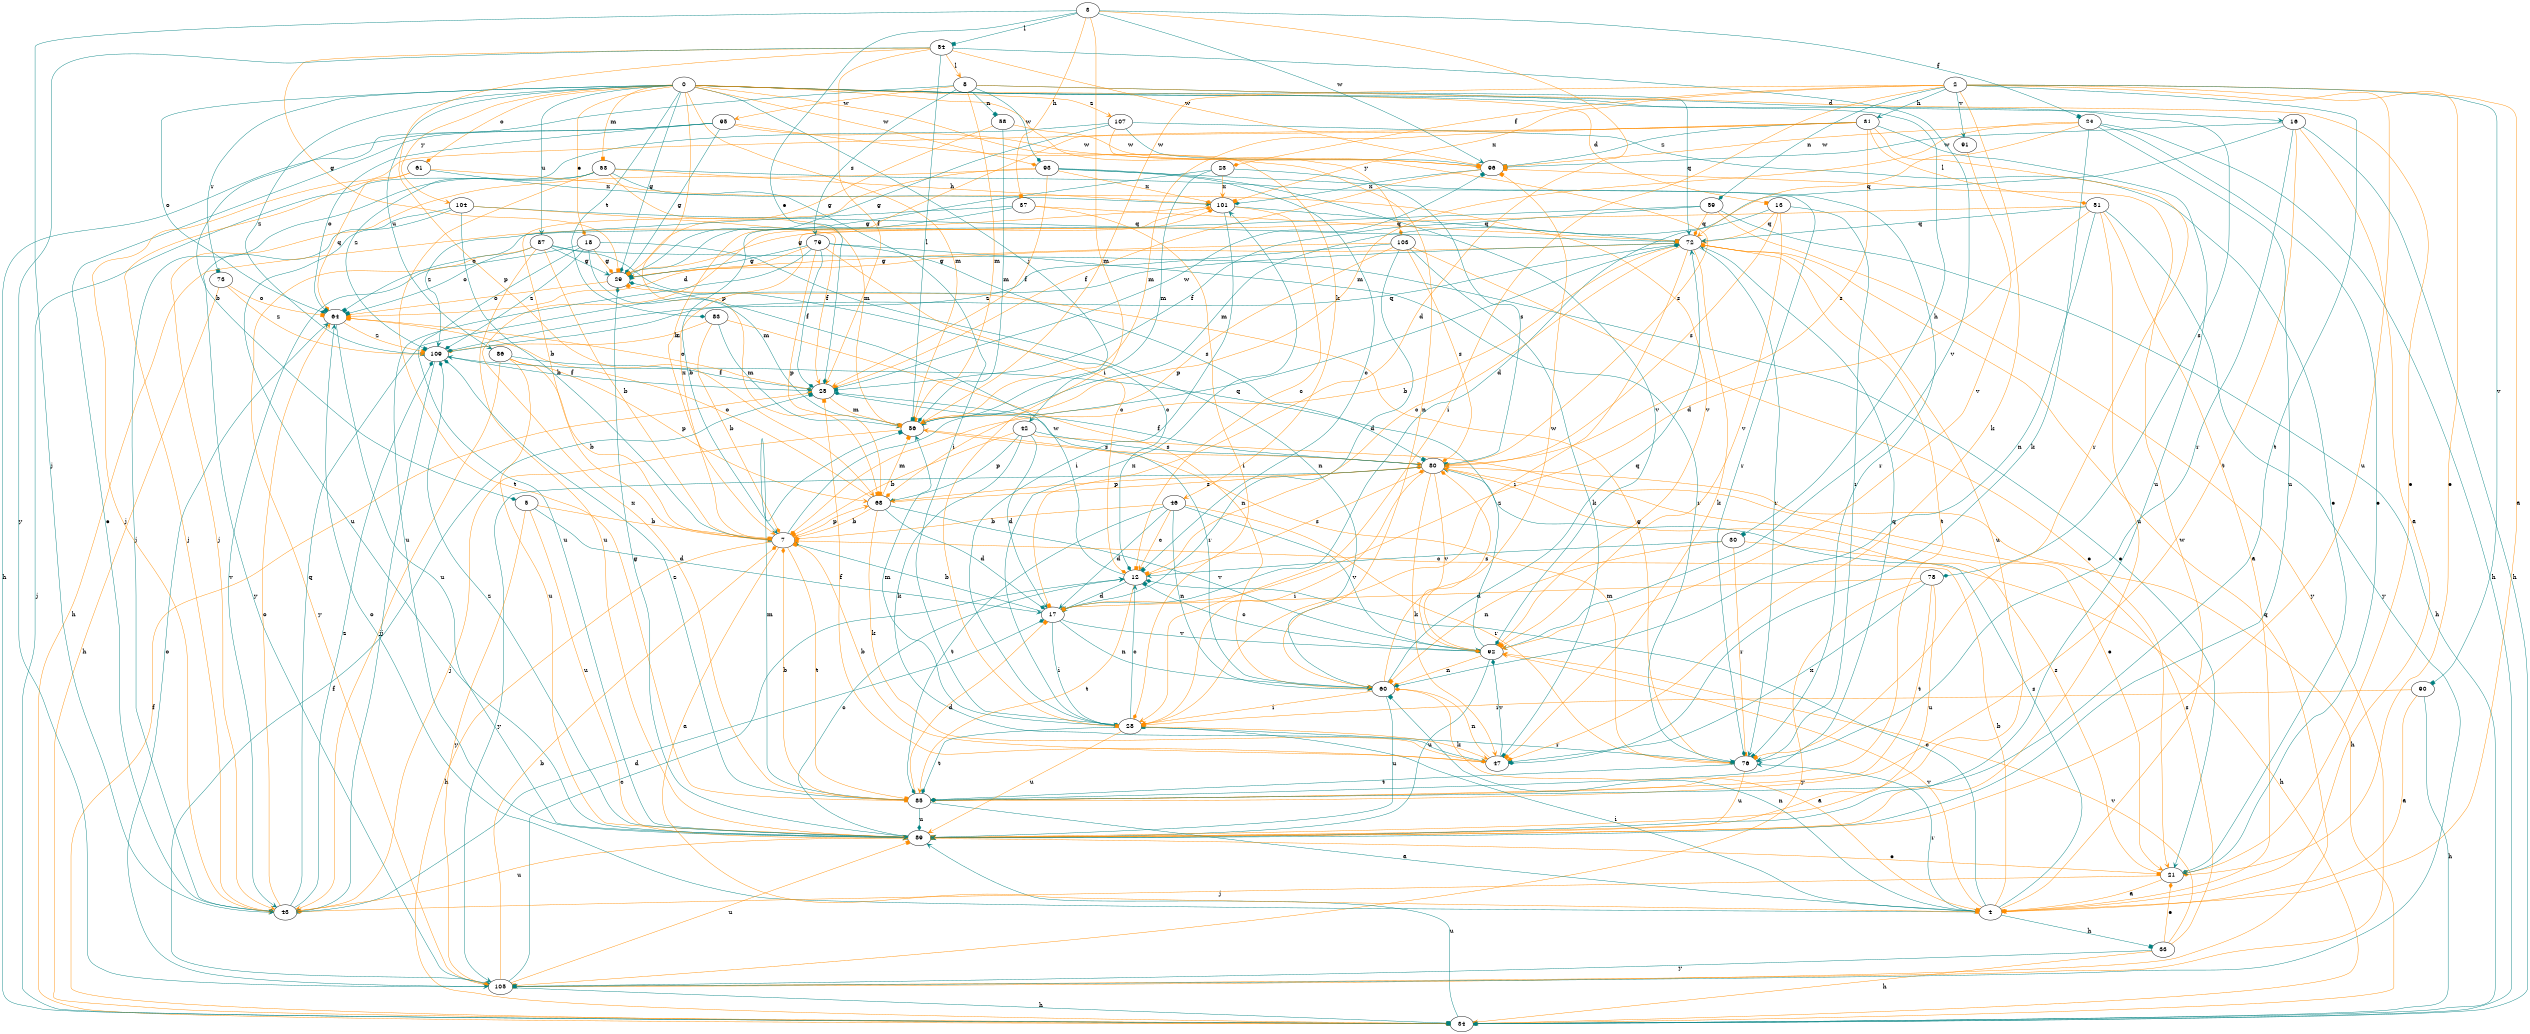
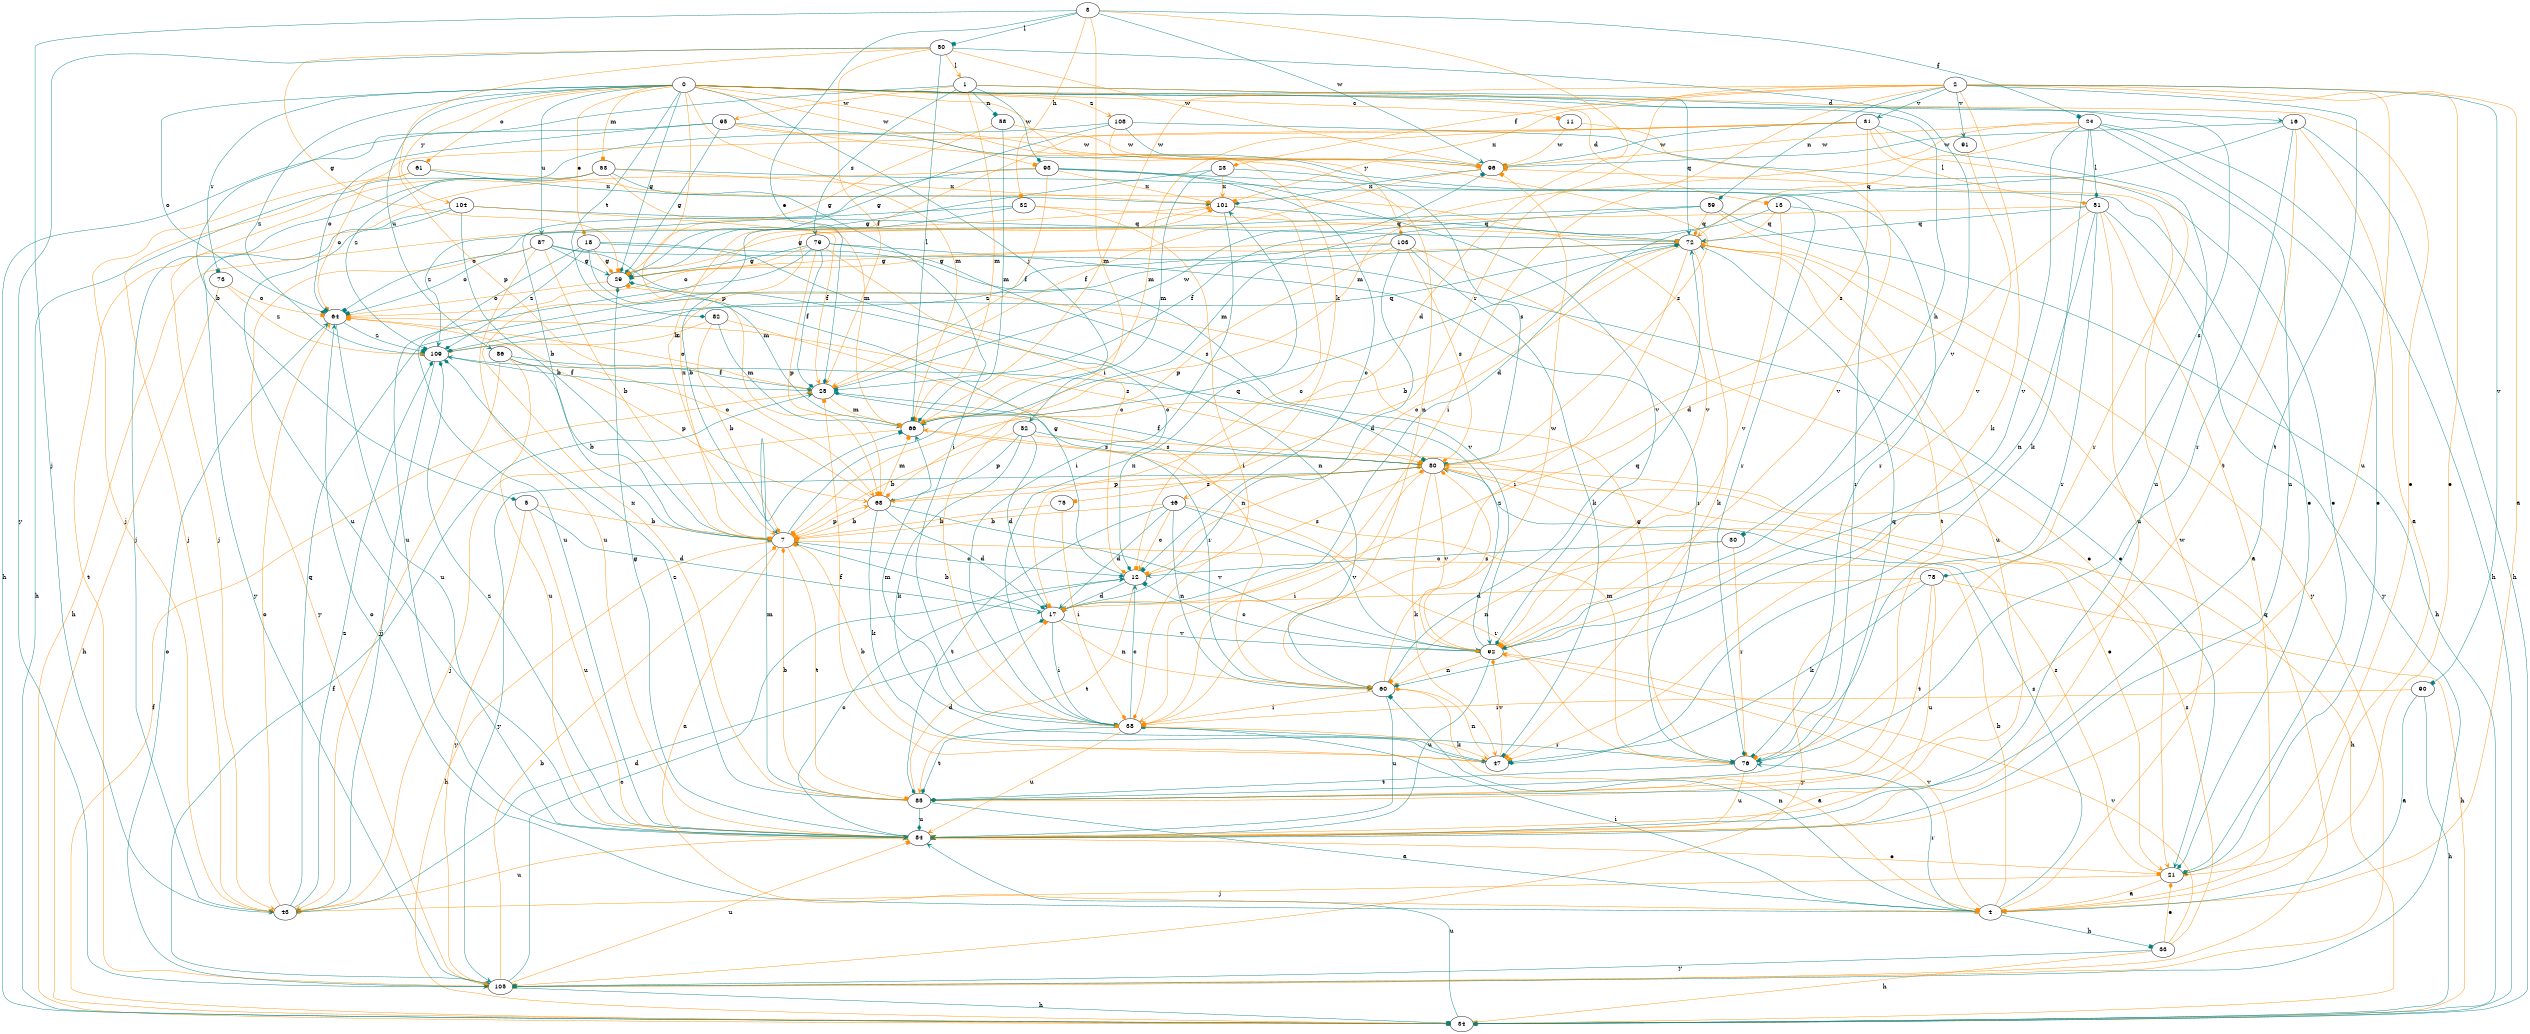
node "54": label "54" -> "50"
node "8": label "8" -> "1"
edge "2" -> "31": label "h" -> "v"
node "107": label "107" -> "108"
node "11": added
edge "0" -> "93": arrowhead diamond -> box
edge "31" -> "96": label "z" -> "w"
edge "24" -> "51": added, label "l"
edge "53" -> "101": label "h" -> "x"
node "37": label "37" -> "32"
edge "93" -> "7": color darkorange -> teal
edge "61" -> "64": label "q" -> "o"
edge "79" -> "64": label "d" -> "o"
edge "95" -> "43": now "95" -> "21"
node "83": label "83" -> "82"
edge "64" -> "109": color darkorange -> teal
edge "13" -> "80": now "64" -> "80"
node "56": label "56" -> "66"
node "42": label "42" -> "52"
edge "12" -> "29": label "w" -> "g"
edge "86" -> "7": color darkorange -> teal
edge "18" -> "43": now "18" -> "92"
edge "24" -> "92": added, label "v"
edge "72" -> "76": now "51" -> "76"
node "75": added
edge "53" -> "85": now "53" -> "105"
edge "53" -> "34": label "j" -> "h"
edge "4" -> "12": now "7" -> "12"
edge "78" -> "47": label "x" -> "k"
edge "17" -> "60": color teal -> darkorange
edge "47" -> "92": color teal -> darkorange
edge "105" -> "25": arrowhead box -> vee
node "28": label "28" -> "38"
edge "68" -> "47": color darkorange -> teal
node "89": label "89" -> "84"
edge "90" -> "4": color darkorange -> teal
edge "30" -> "34": now "78" -> "34"
